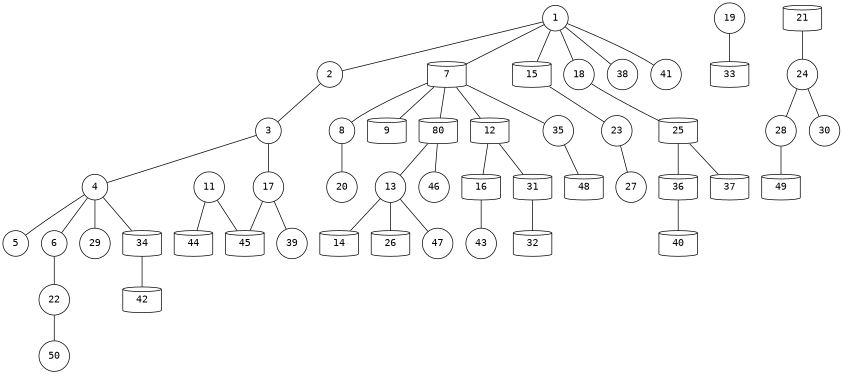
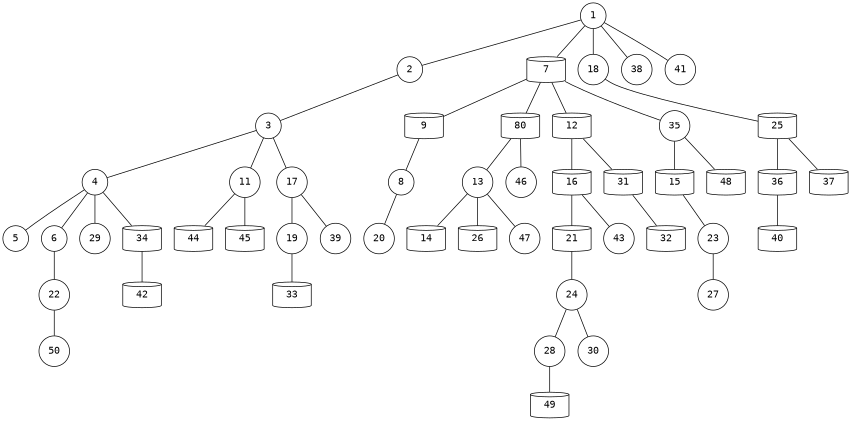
edge "1" -- "15": now "35" -- "15"
edge "7" -- "8": now "9" -- "8"
edge "3" -- "11": added
edge "16" -- "21": added
edge "17" -- "45": now "17" -- "19"
